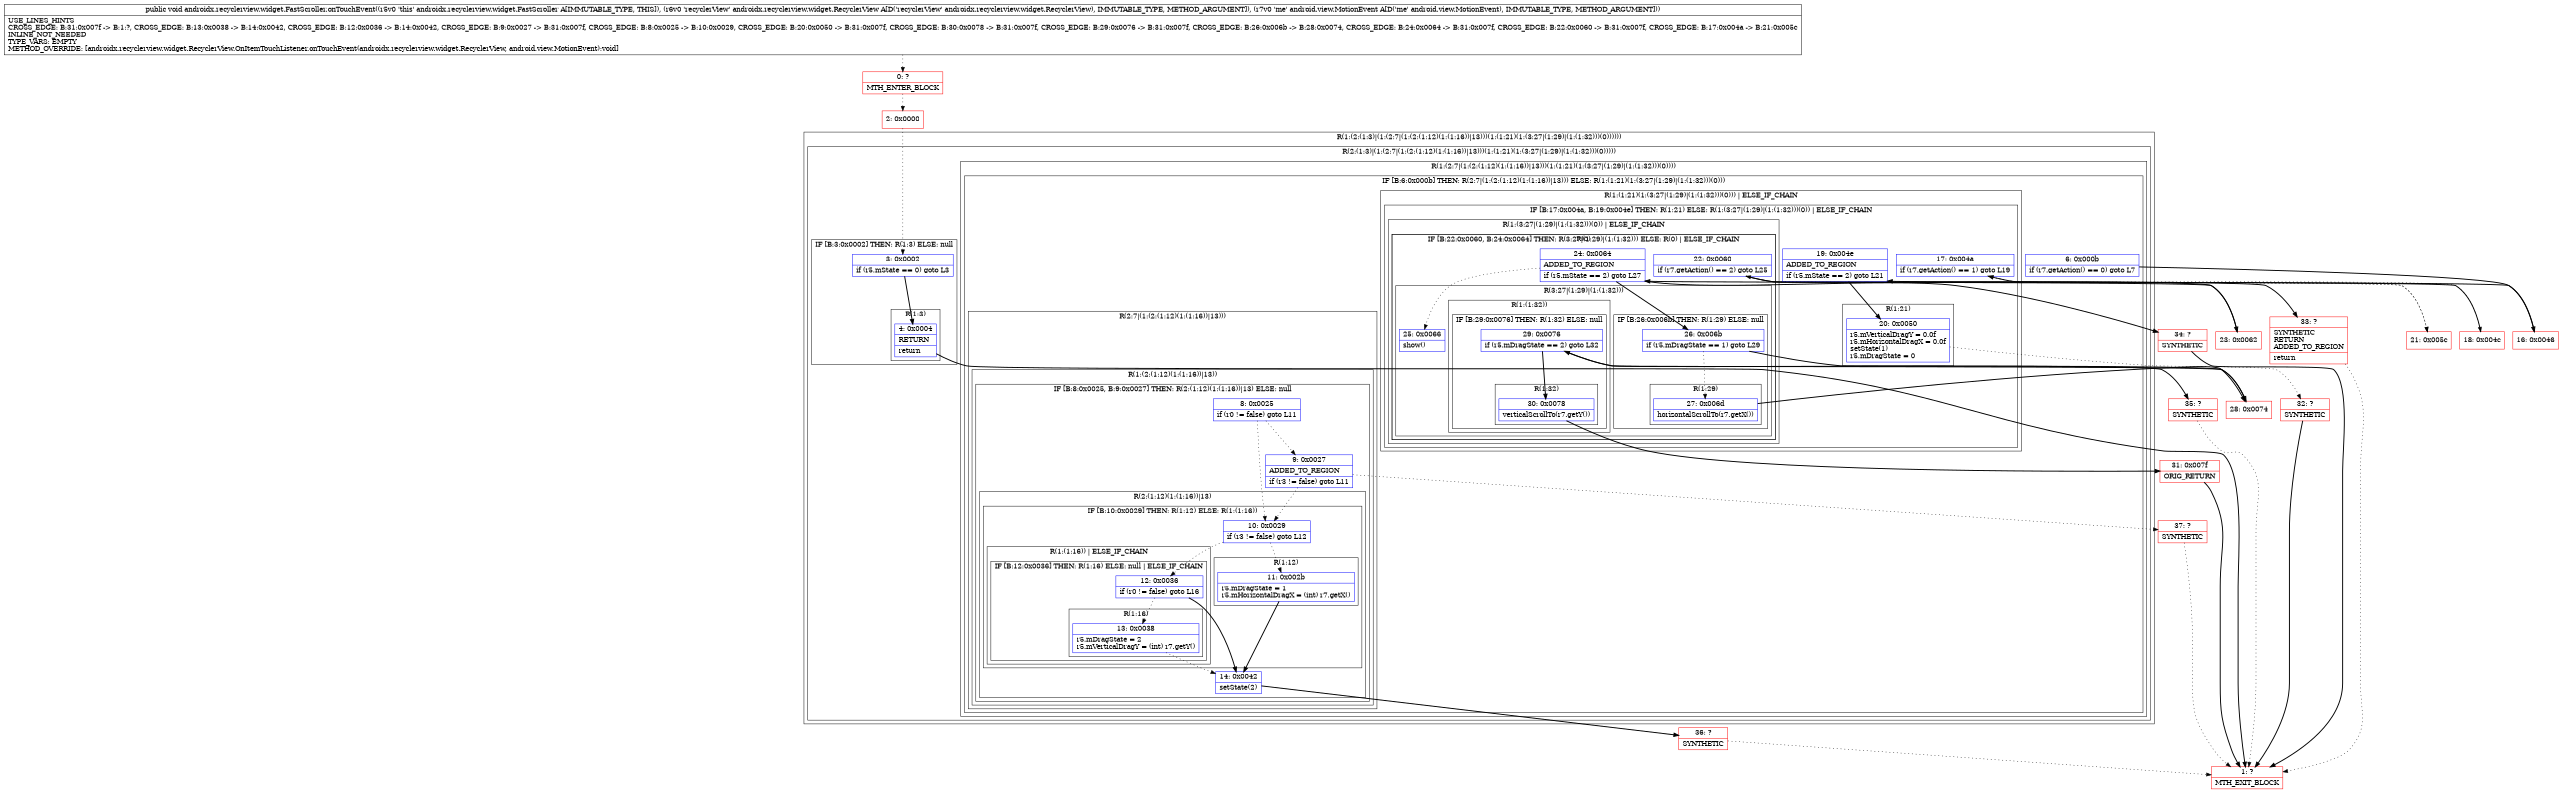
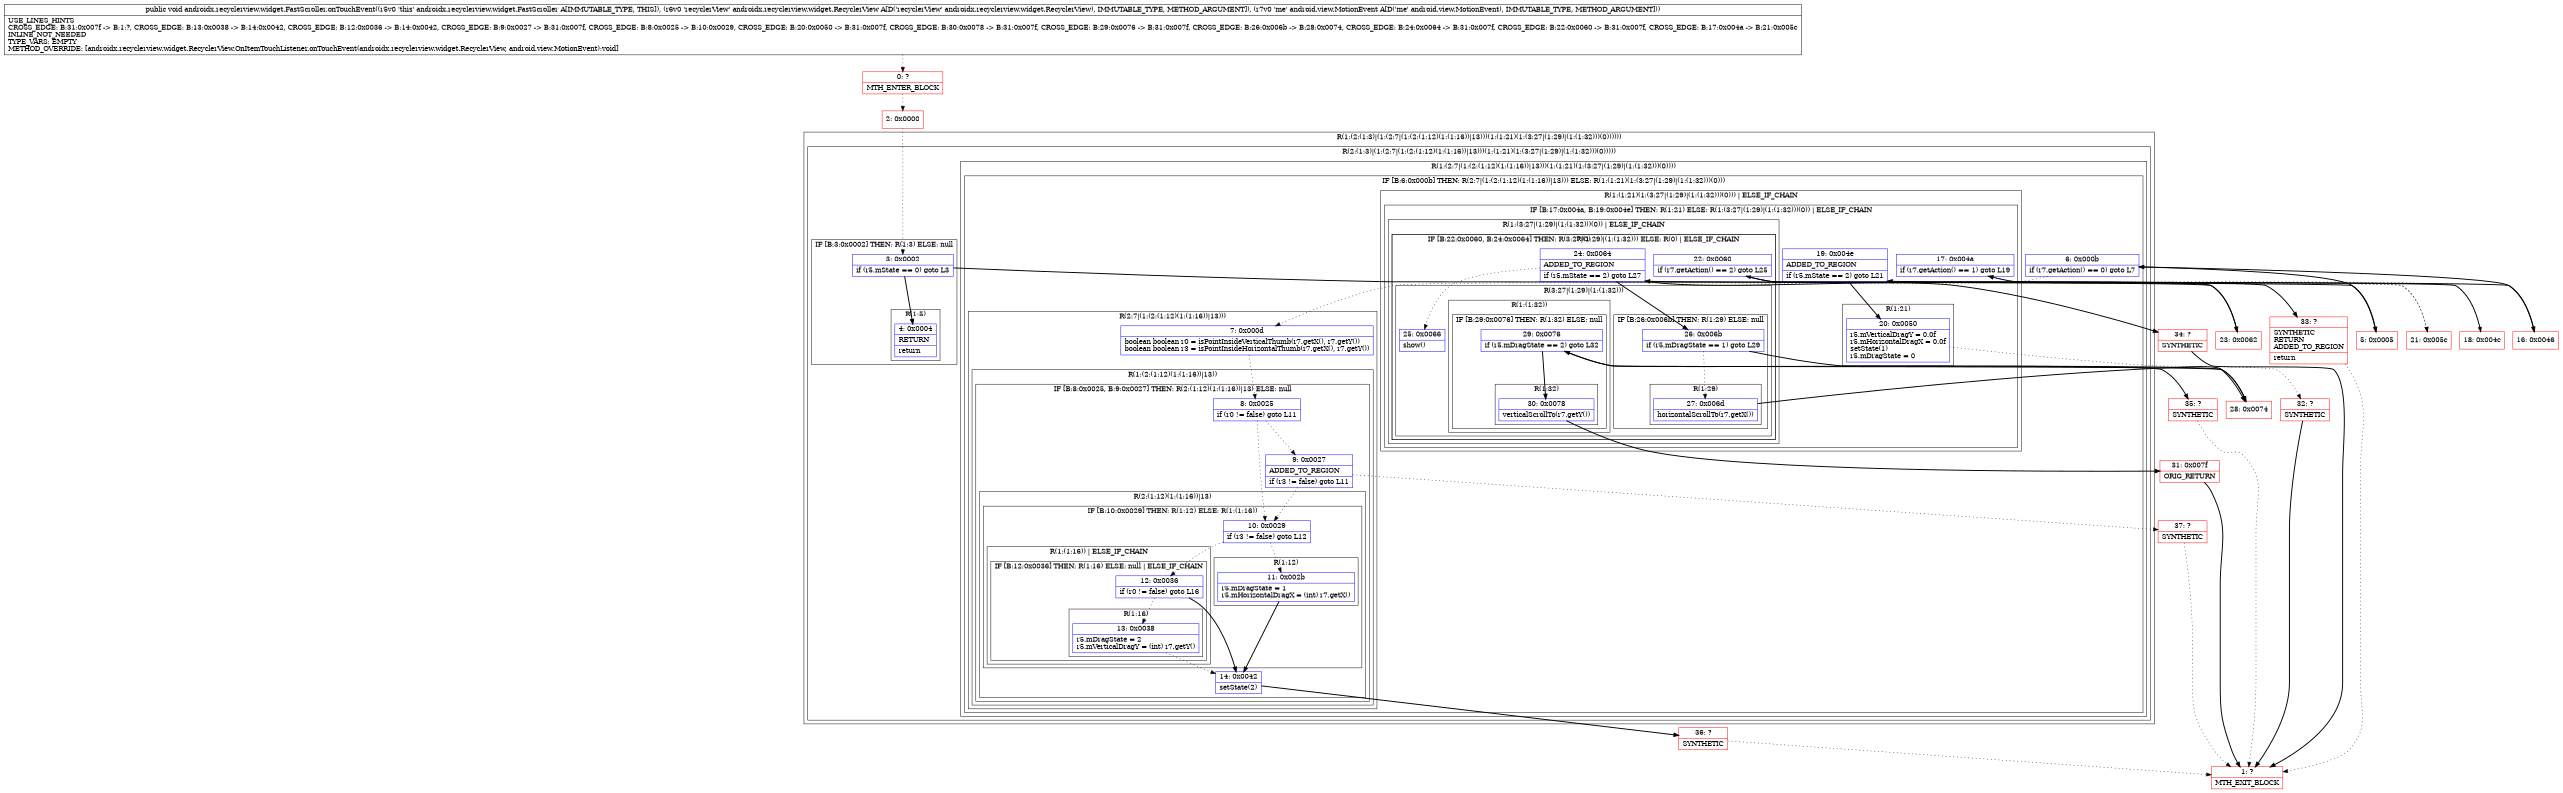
cluster "R(1:3)": label "R(1:3)" -> "R(1:5)"
node "7: 0x000d": added
node "5: 0x0005": added
edge "4: 0x0004" -> "1: ?": removed
